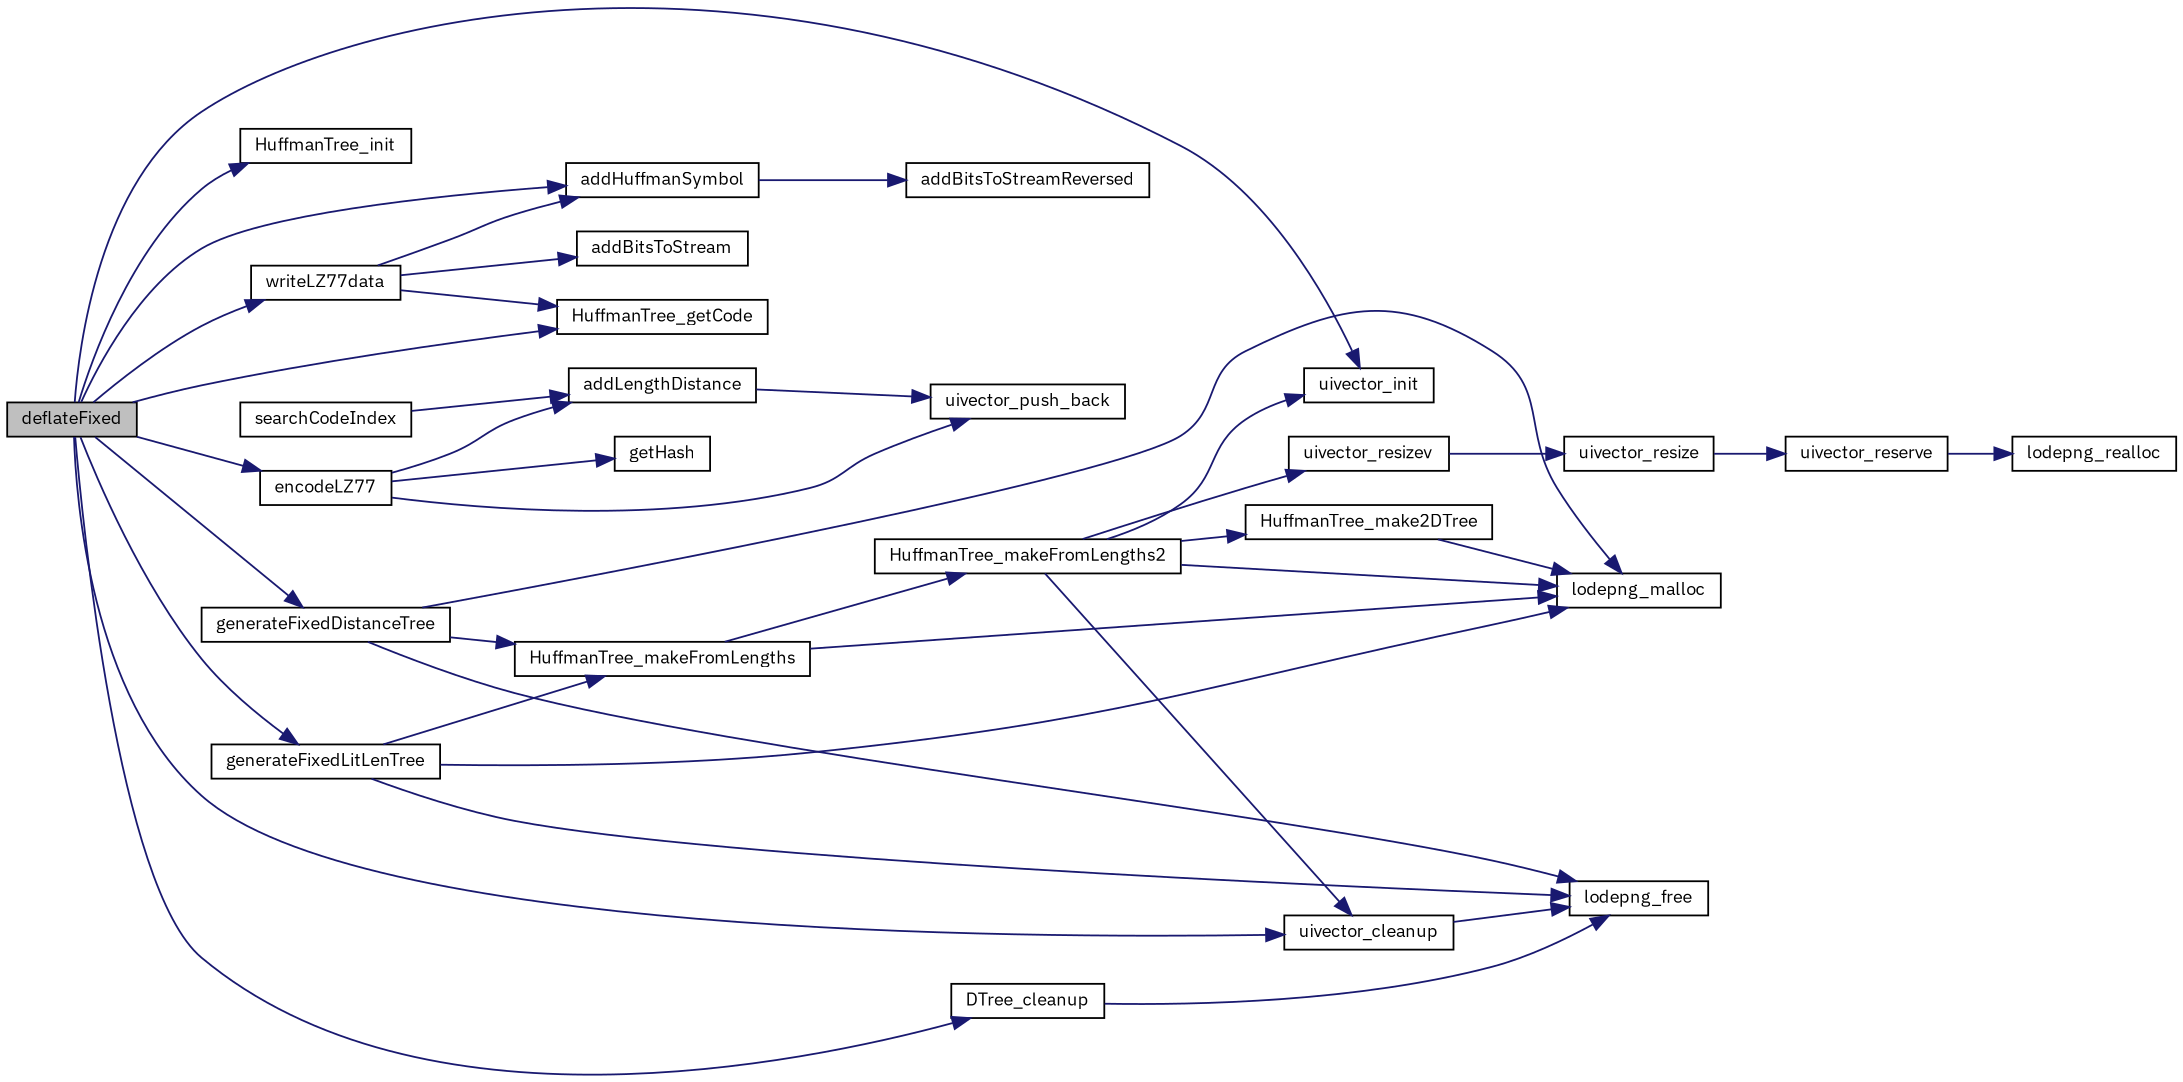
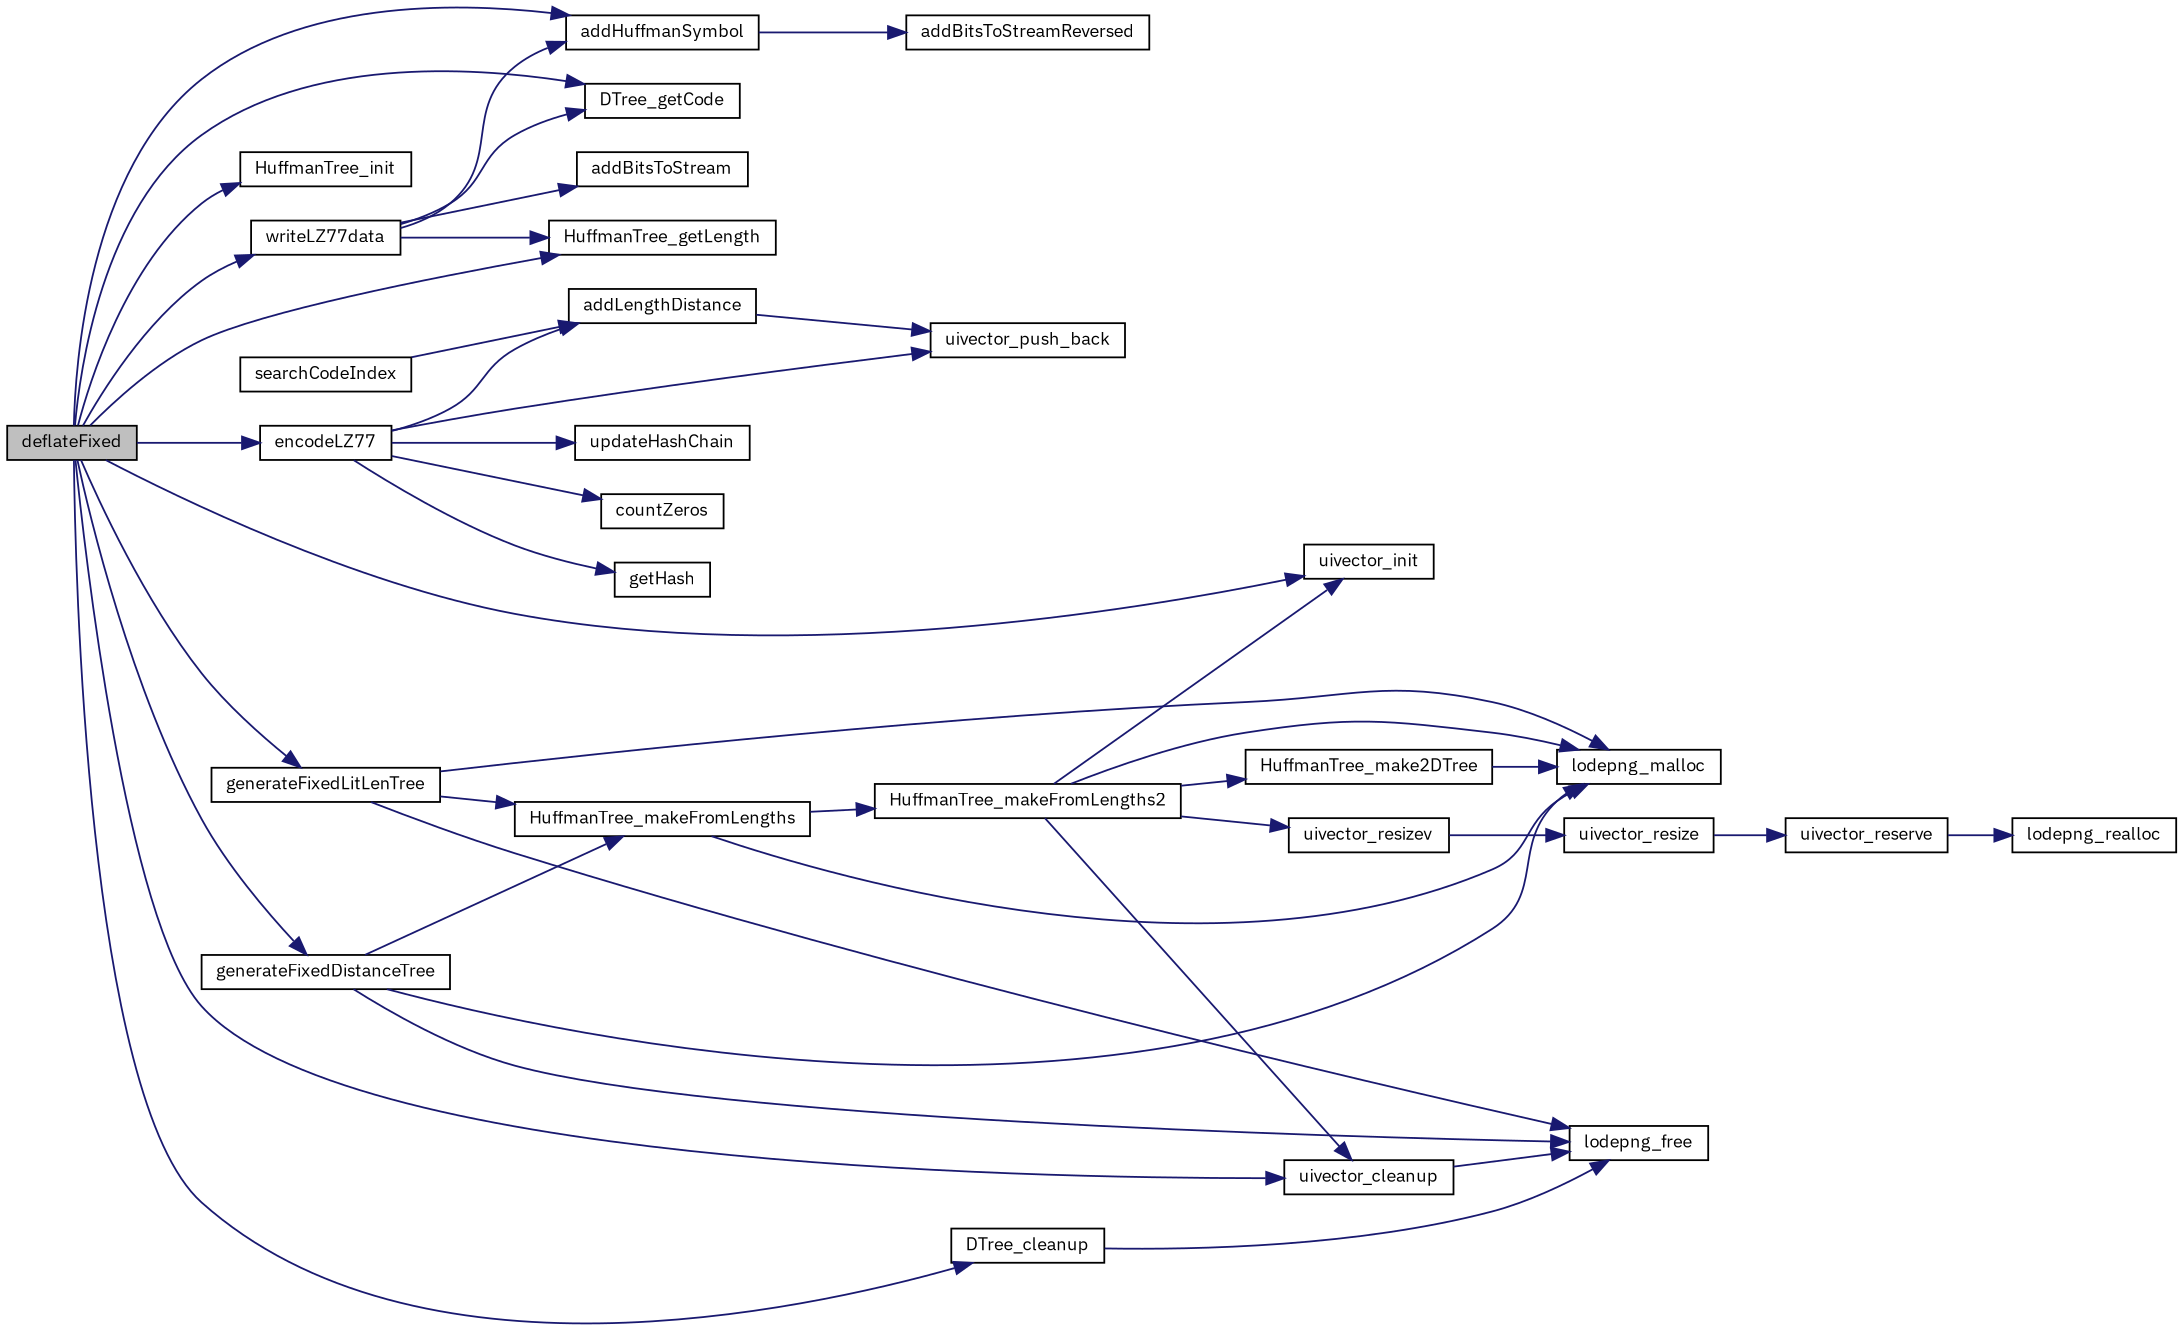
node "HuffmanTree_getLength": added
node "HuffmanTree_getCode": label "HuffmanTree_getCode" -> "DTree_getCode"
node "updateHashChain": added
node "countZeros": added
